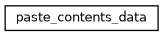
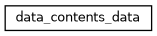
node "paste_contents_data": label "paste_contents_data" -> "data_contents_data"
